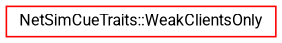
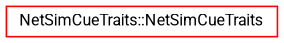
node "NetSimCueTraits::WeakClientsOnly": label "NetSimCueTraits::WeakClientsOnly" -> "NetSimCueTraits::NetSimCueTraits"
